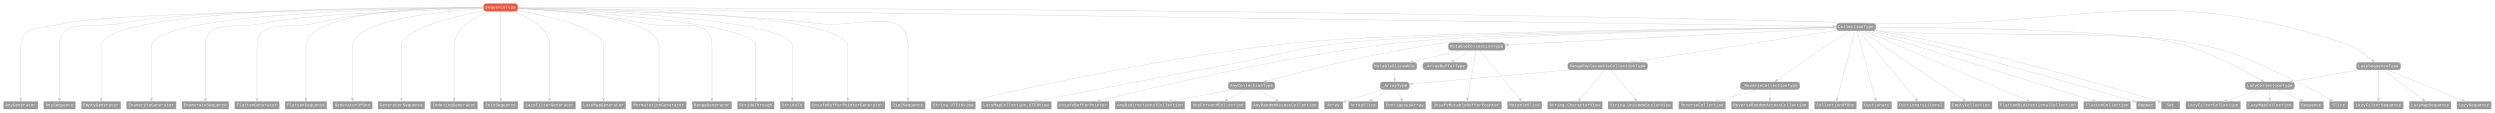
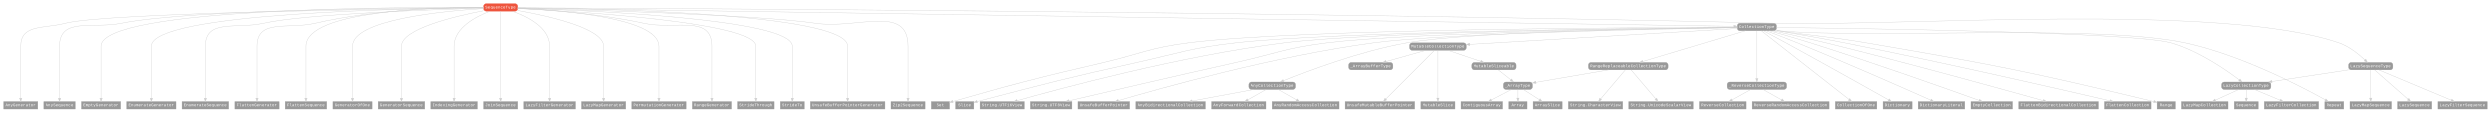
node "LazyMapCollection.UTF8View": label "LazyMapCollection.UTF8View" -> "String.UTF8View"
node "Range": added
